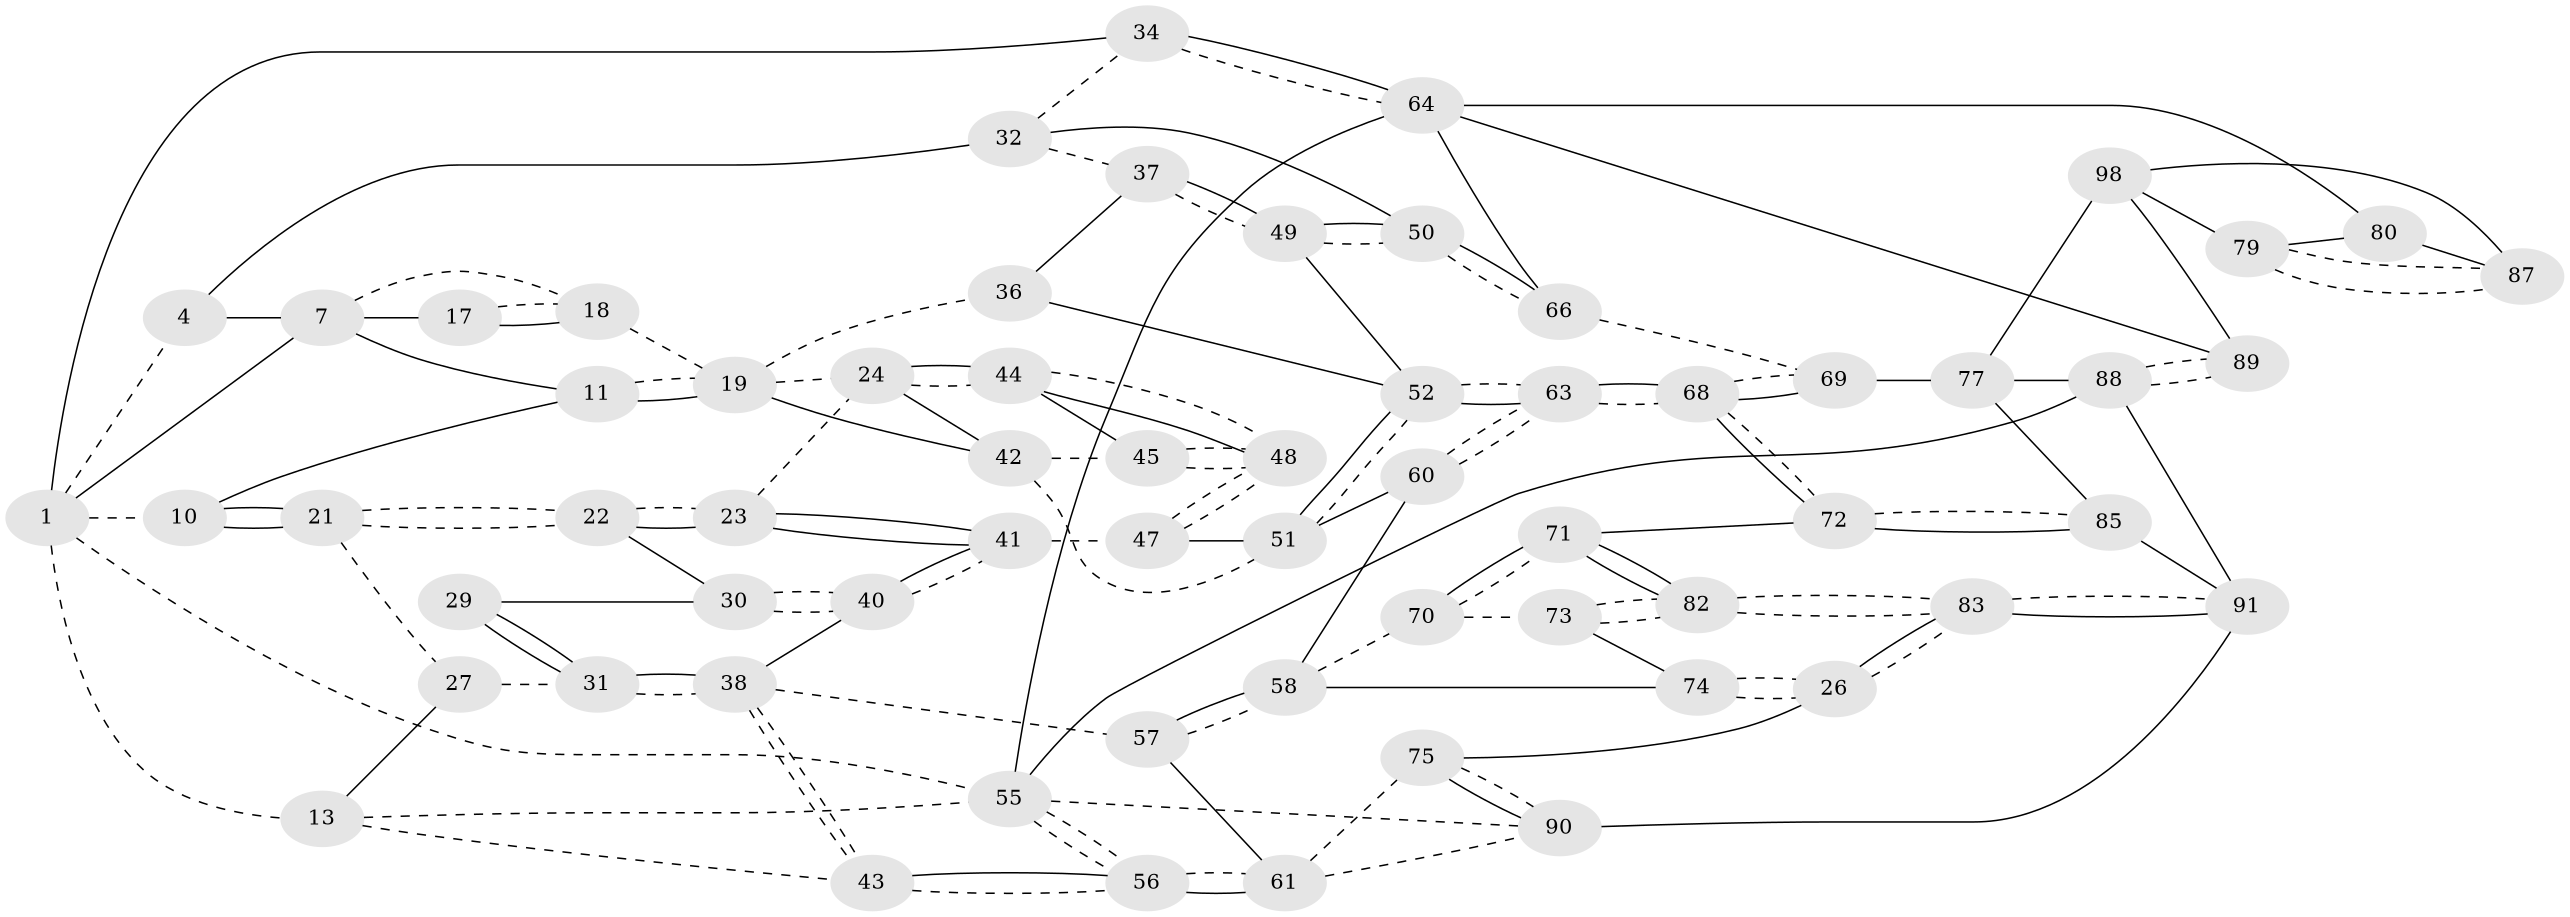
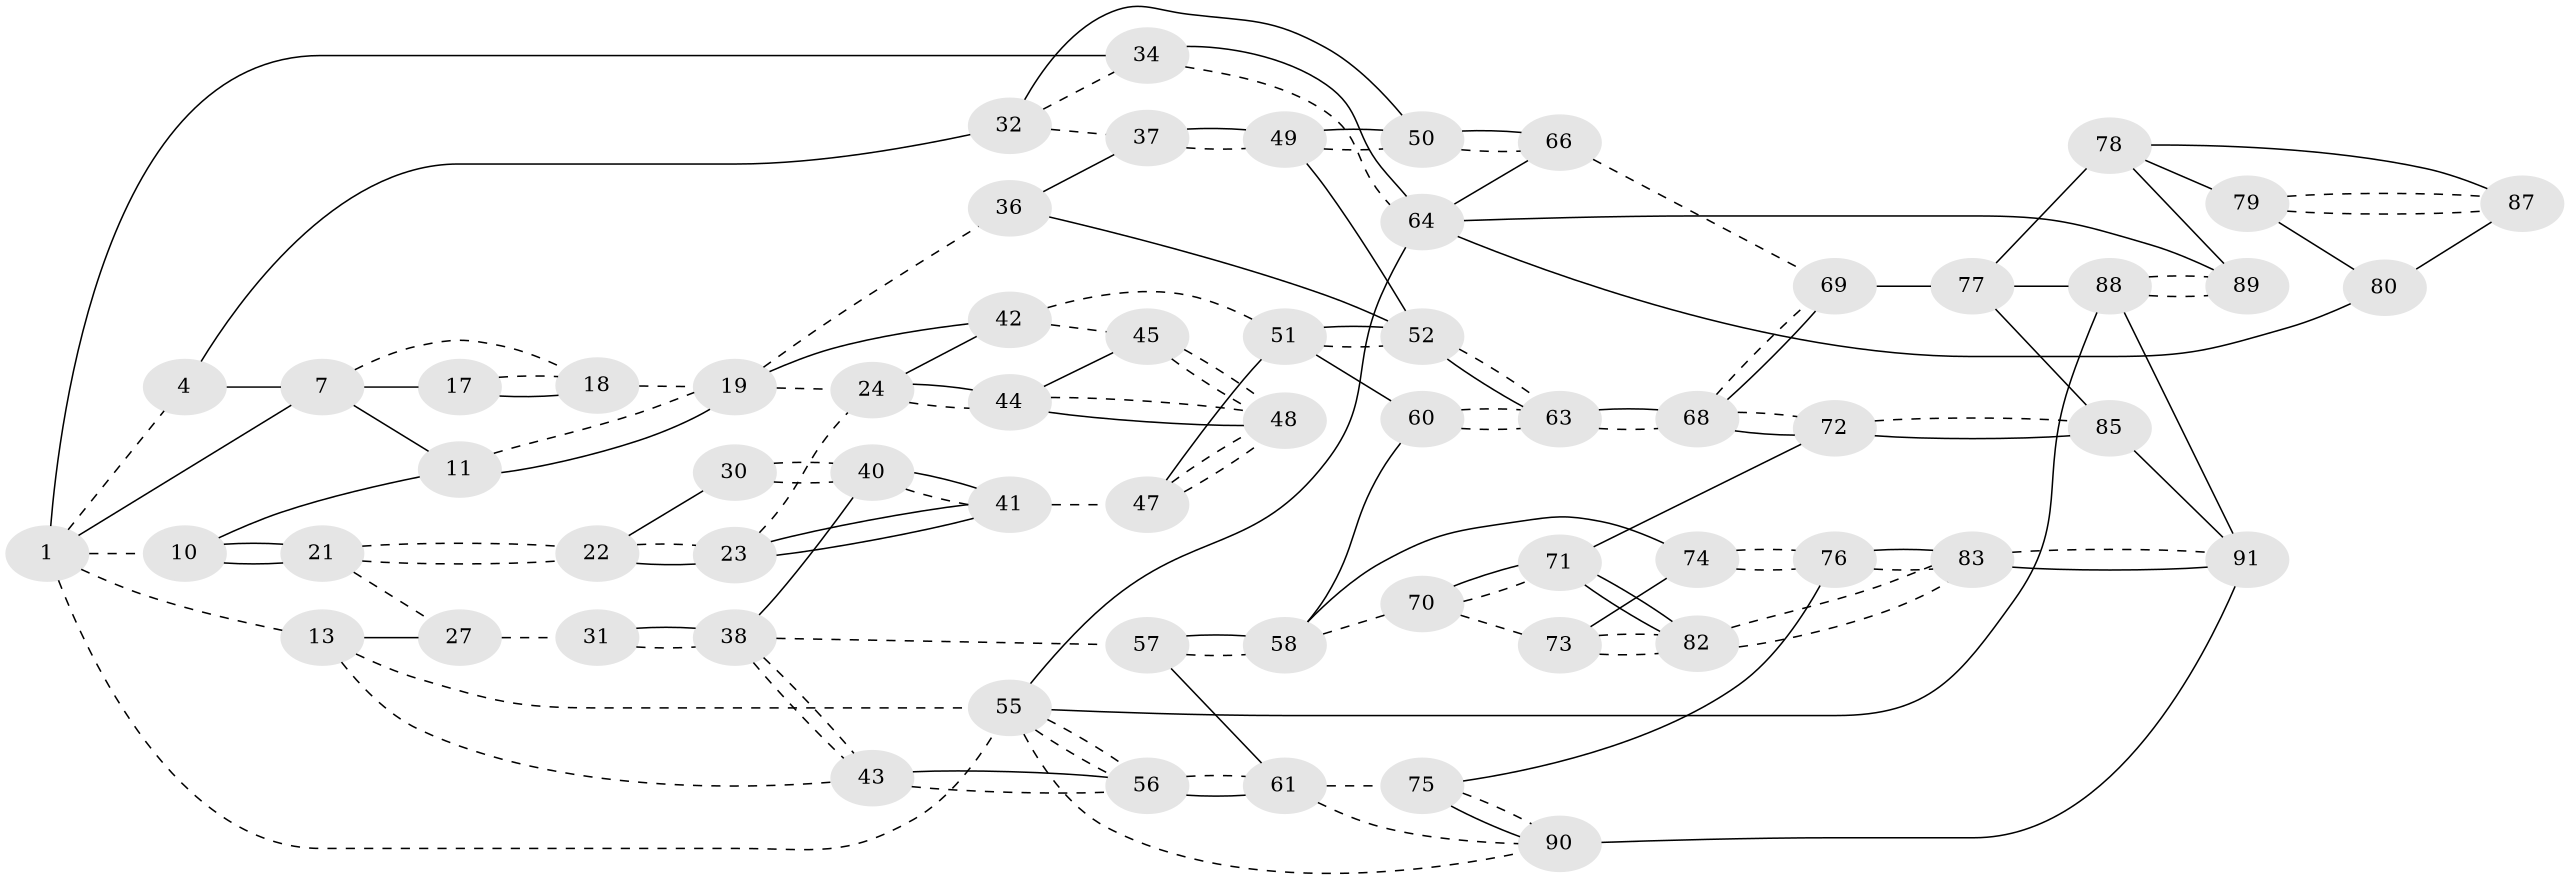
node "98": label "98" -> "78"
node "29": removed
node "26": label "26" -> "76"
